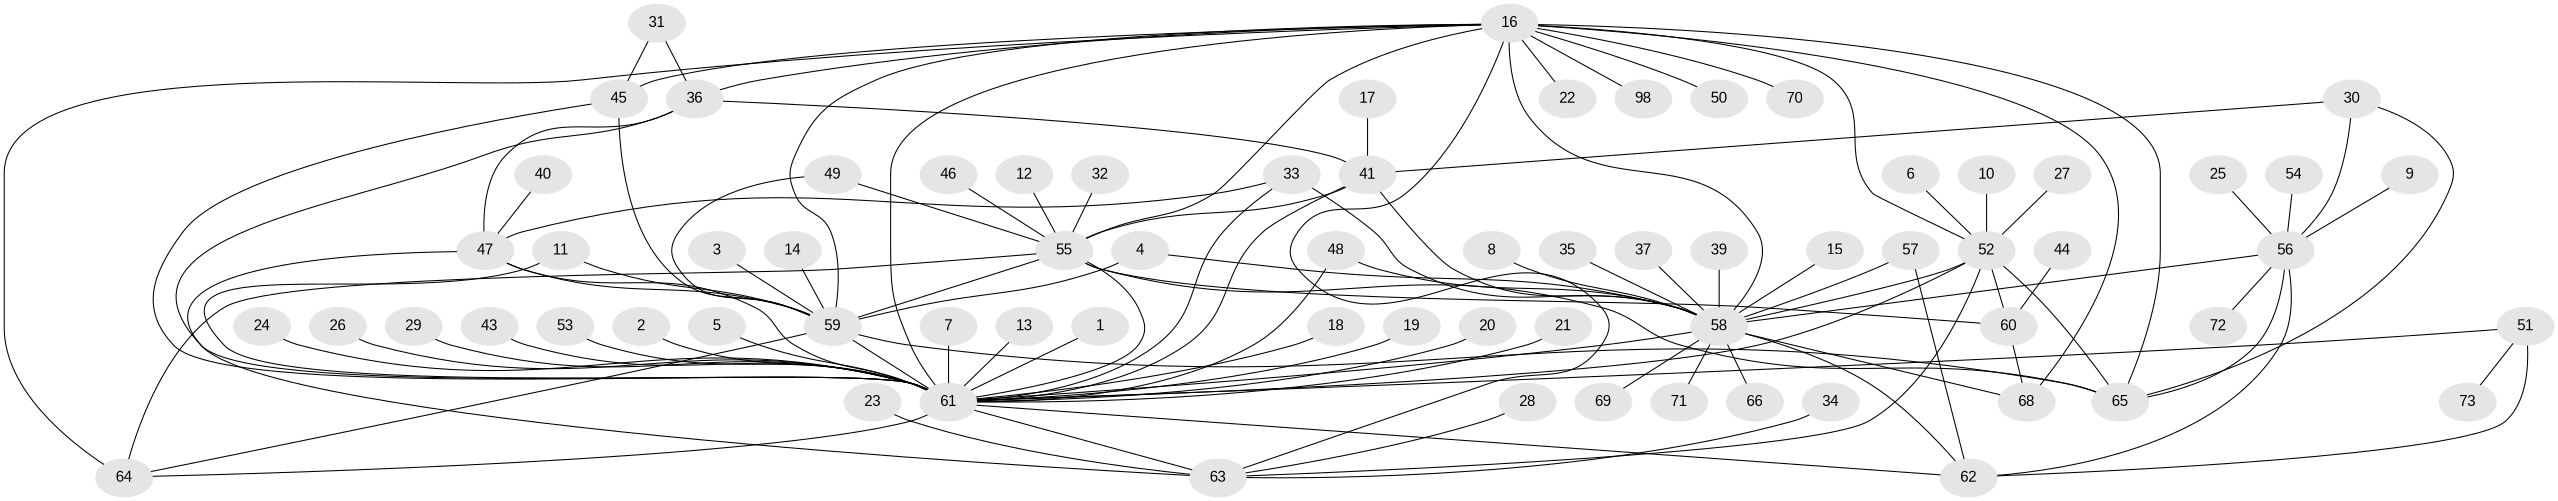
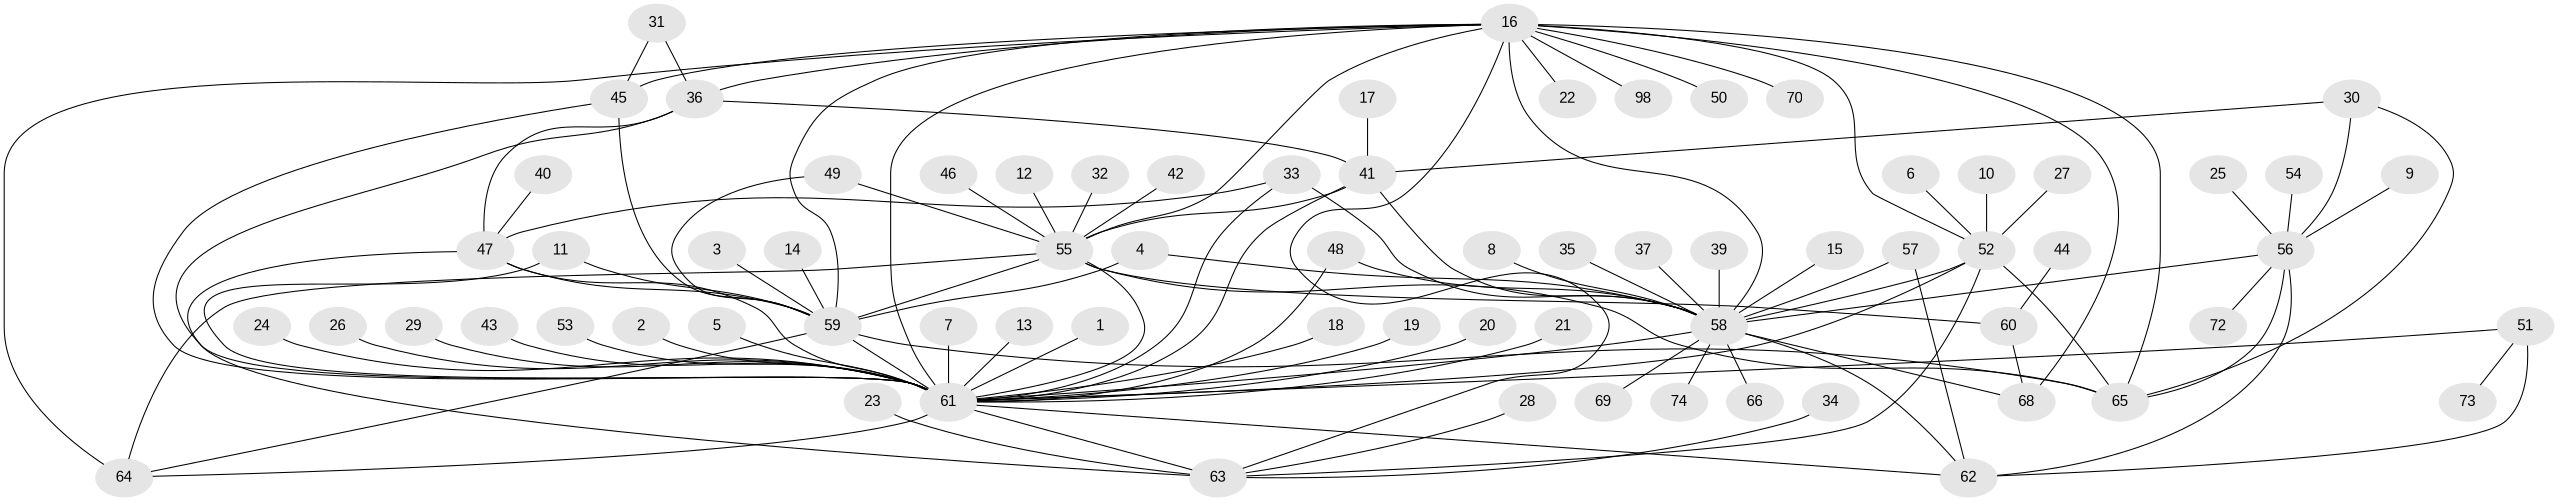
node "42": added
edge "52" -- "60": removed
node "71": label "71" -> "74"
